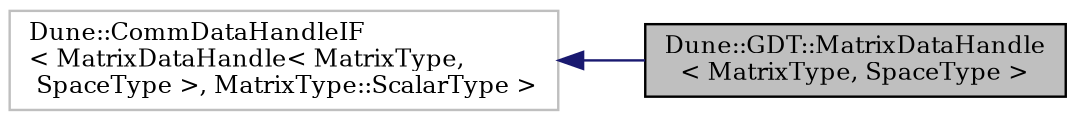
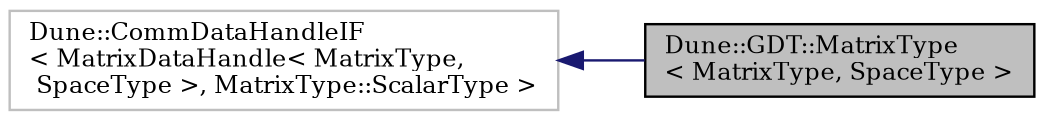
node "Dune::GDT::MatrixDataHandle < MatrixType, SpaceType >": label "Dune::GDT::MatrixDataHandle < MatrixType, SpaceType >" -> "Dune::GDT::MatrixType < MatrixType, SpaceType >"
